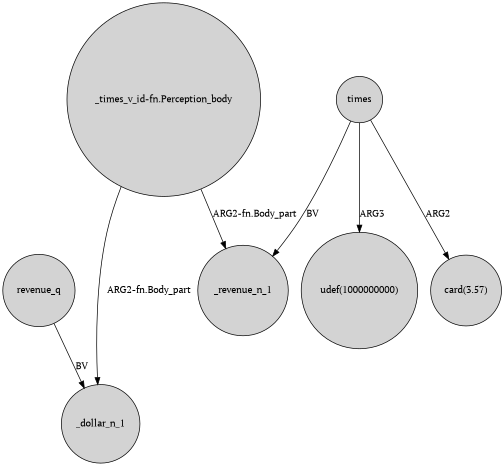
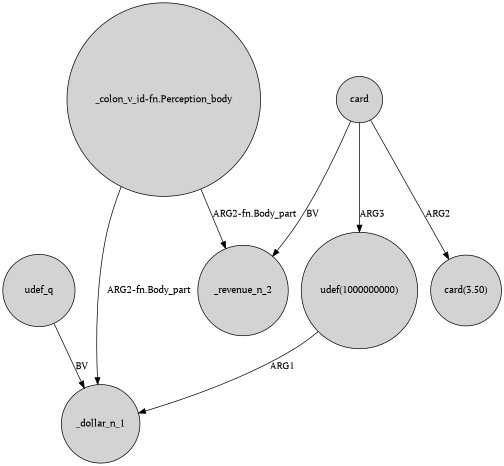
node "_times_v_id-fn.Perception_body": label "_times_v_id-fn.Perception_body" -> "_colon_v_id-fn.Perception_body"
node "times": label "times" -> "card"
node "revenue_q": label "revenue_q" -> "udef_q"
node "_revenue_n_1": label "_revenue_n_1" -> "_revenue_n_2"
node "card(3.57)": label "card(3.57)" -> "card(3.50)"
edge "udef(1000000000)" -> "_dollar_n_1": added, label "ARG1"
